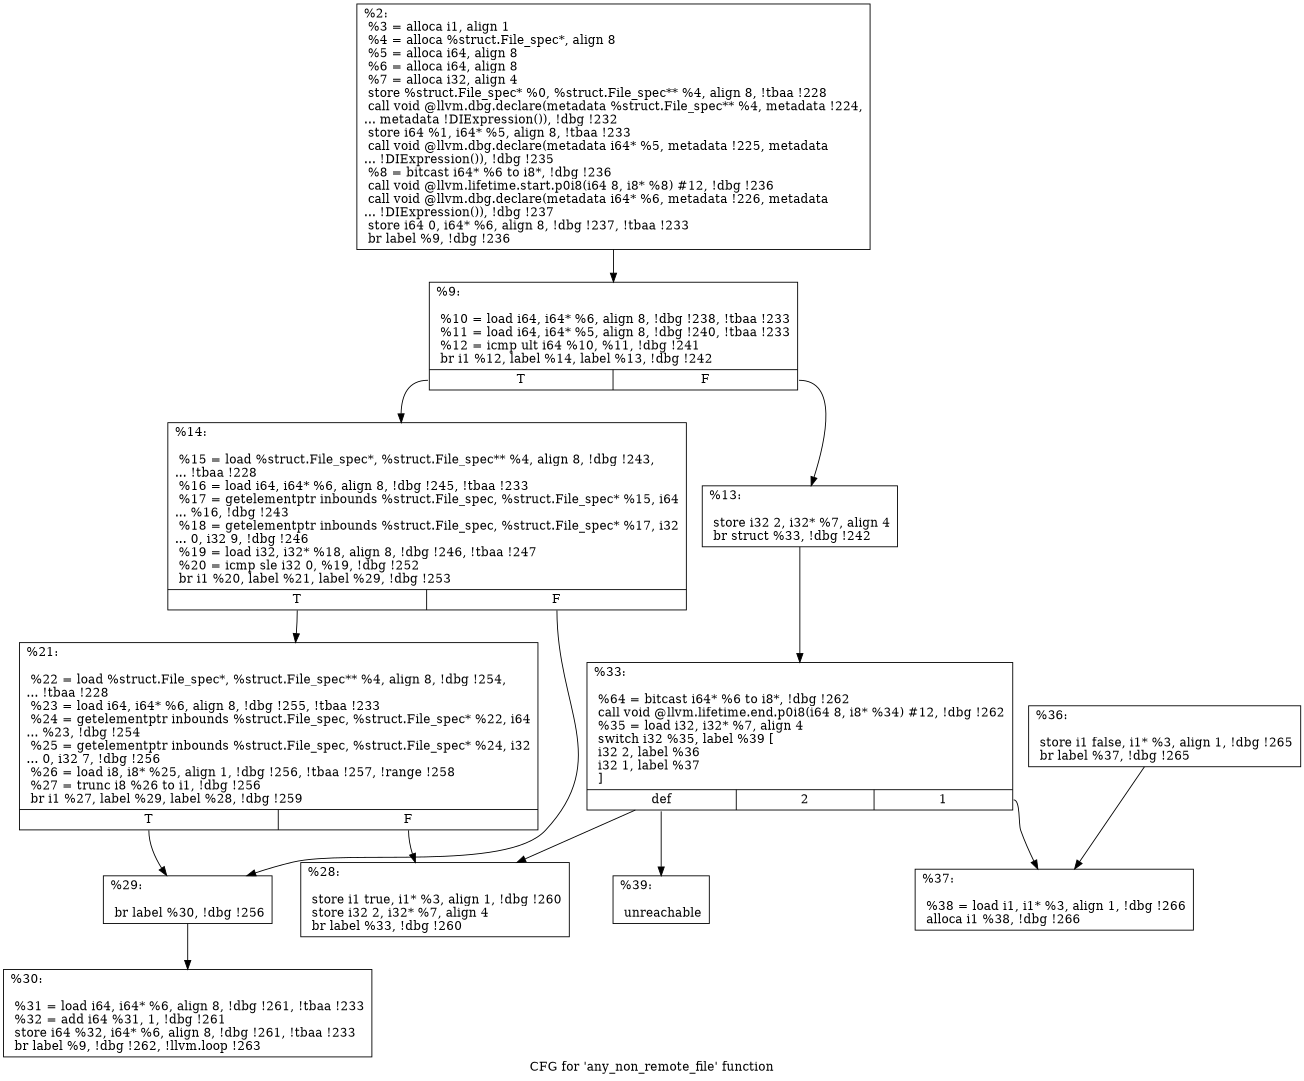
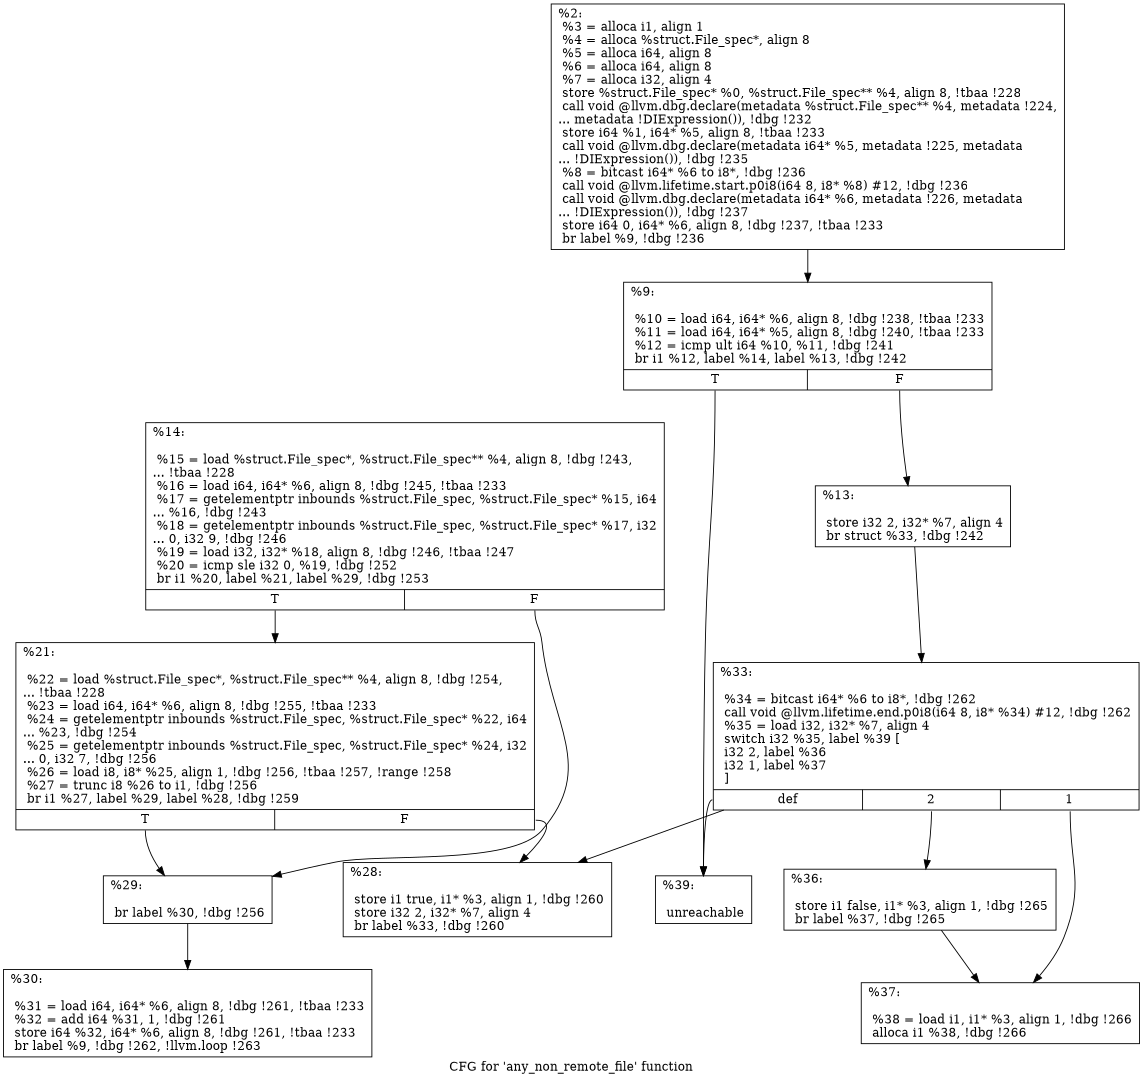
edge "%9:" -> "%14:": now "%9:" -> "%39:"
node "%33:": text "%64 = bitcast i64* %6 to i8*, !dbg !262" -> "%34 = bitcast i64* %6 to i8*, !dbg !262"
edge "%33:" -> "%36:": added
